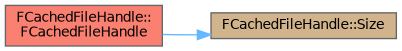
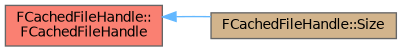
edge "FCachedFileHandle:: FCachedFileHandle" -> "FCachedFileHandle::Size": reversed
